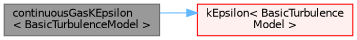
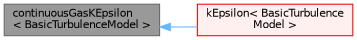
edge "continuousGasKEpsilon < BasicTurbulenceModel >" -> "kEpsilon< BasicTurbulence Model >": reversed
